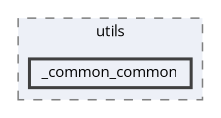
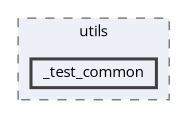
node "_common_common": label "_common_common" -> "_test_common"
